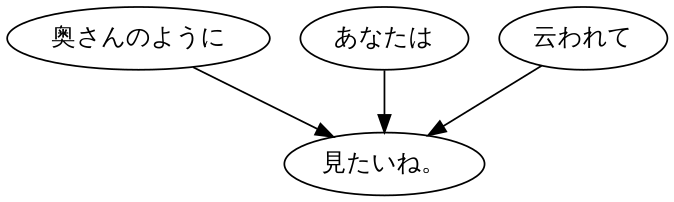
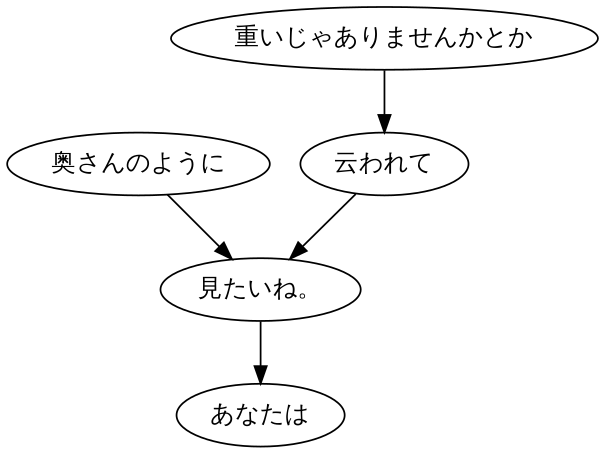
node "重いじゃありませんかとか": added
edge "あなたは" -> "見たいね。": reversed
